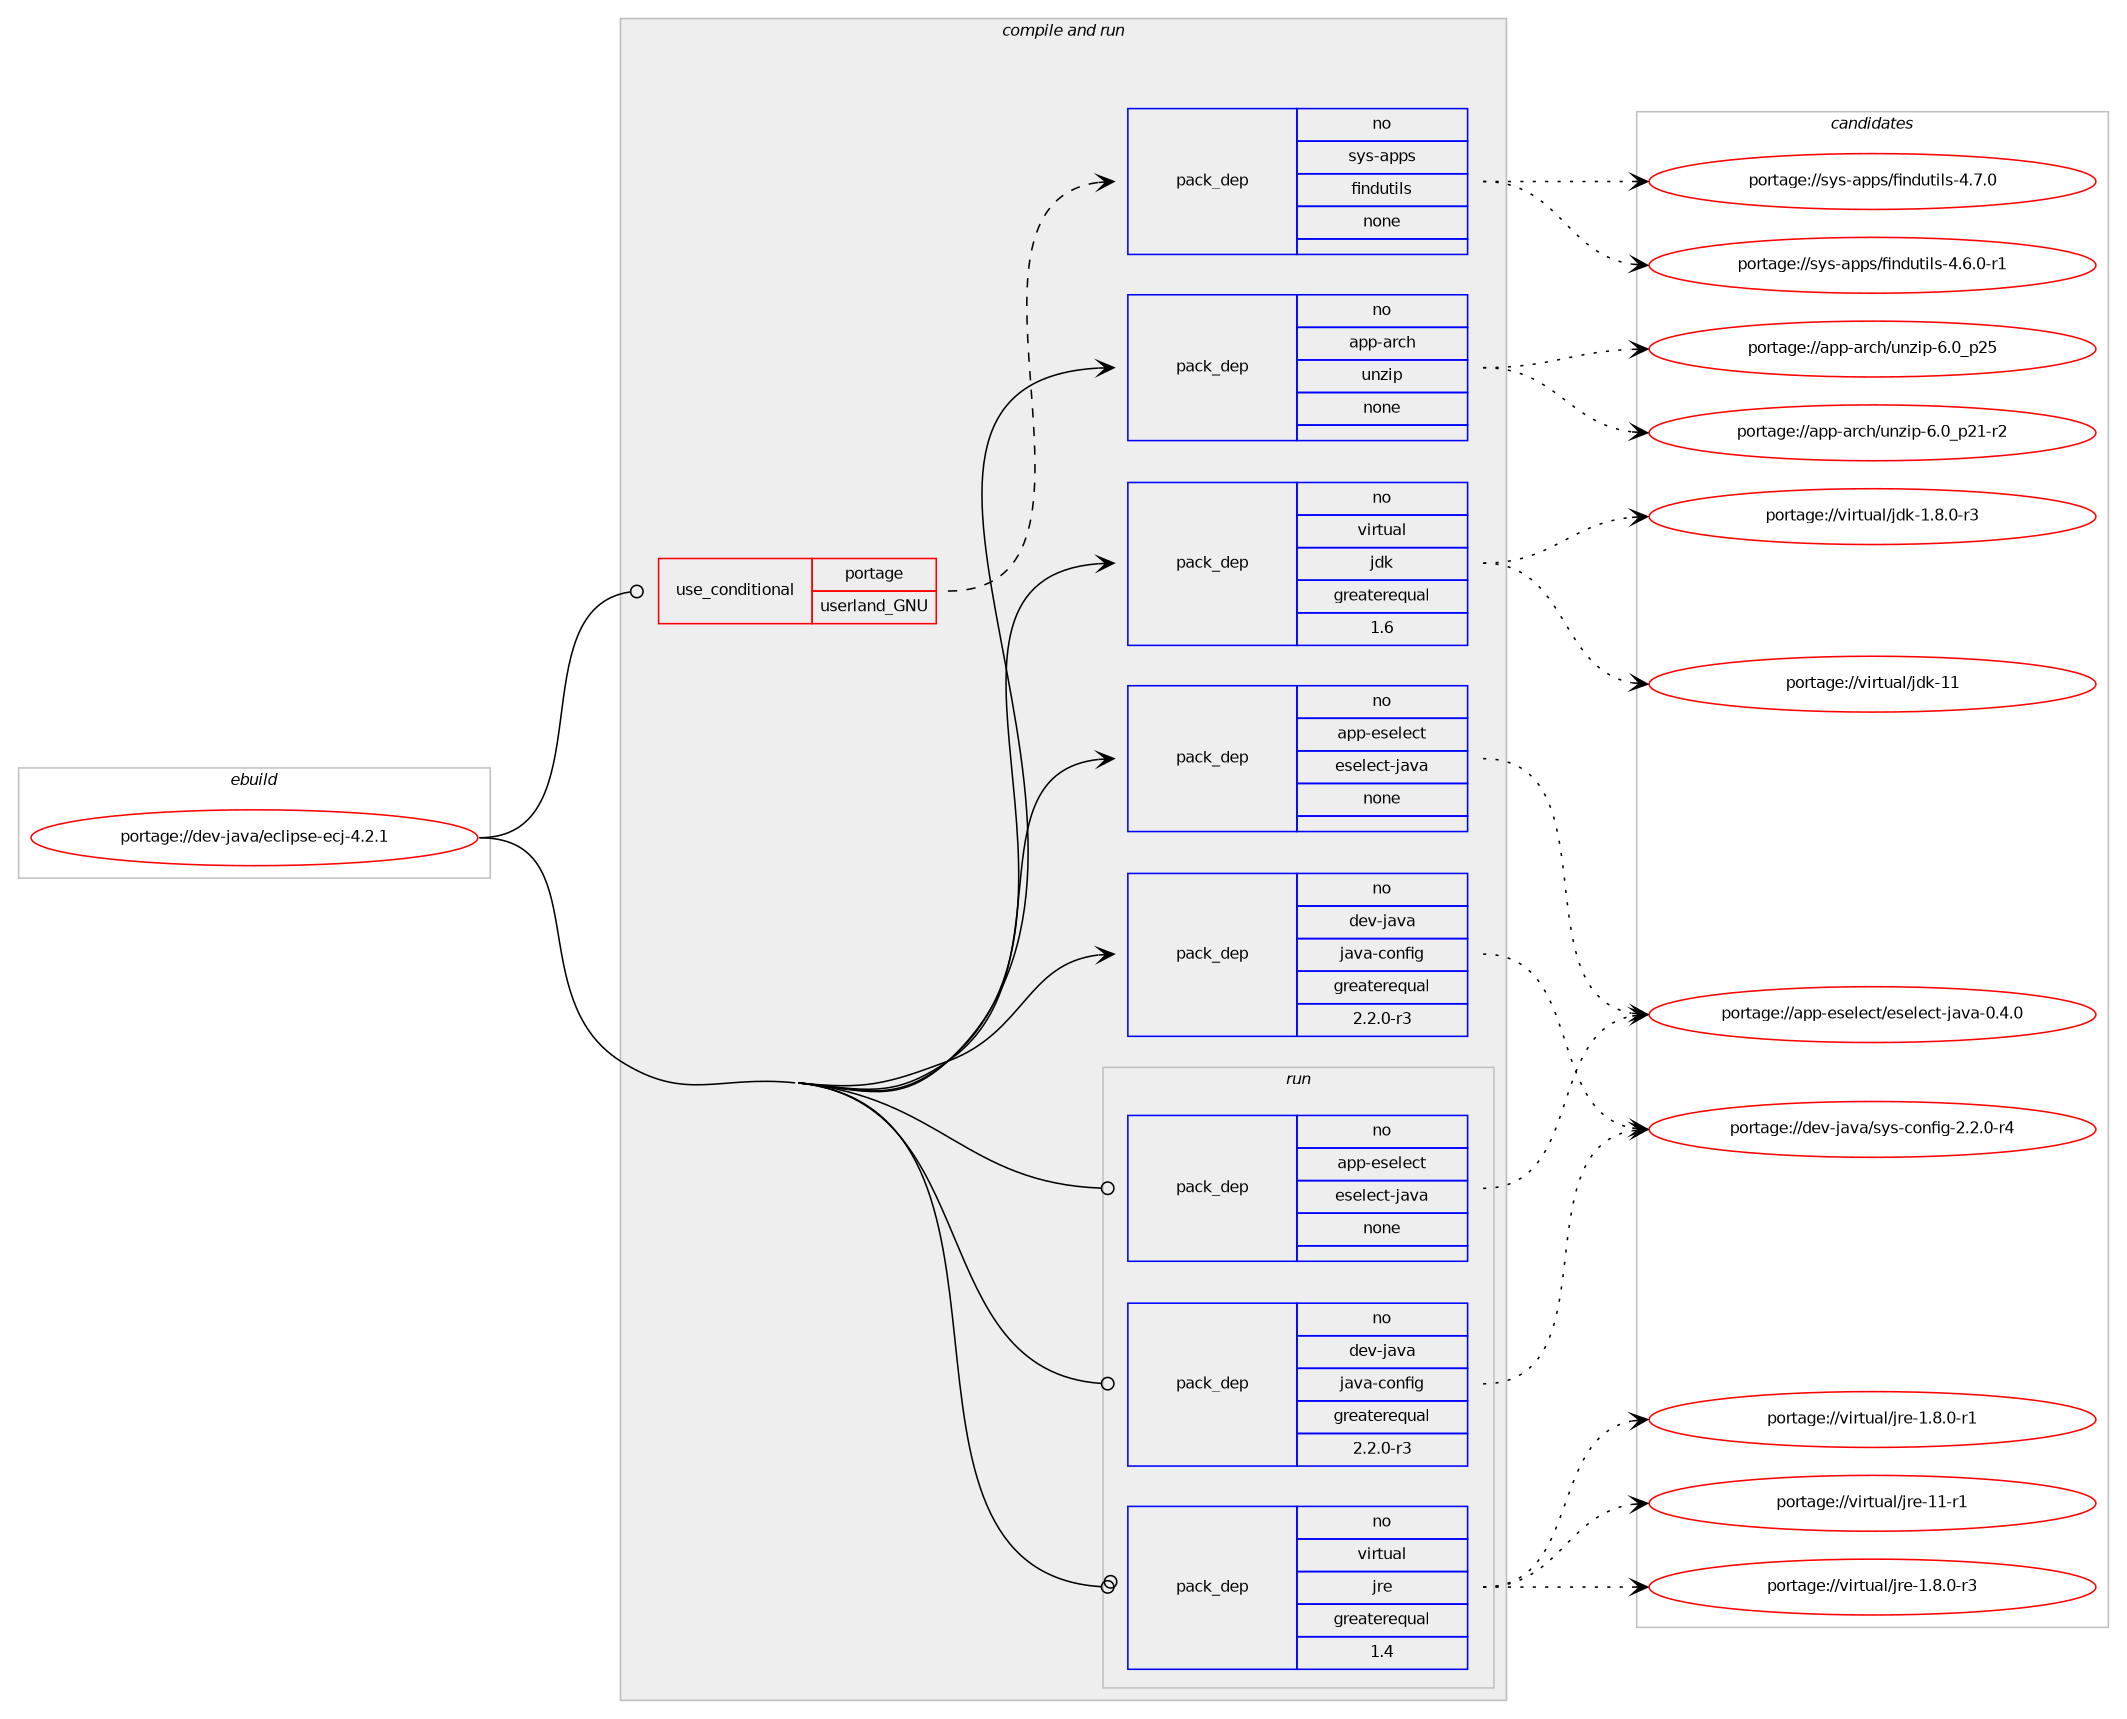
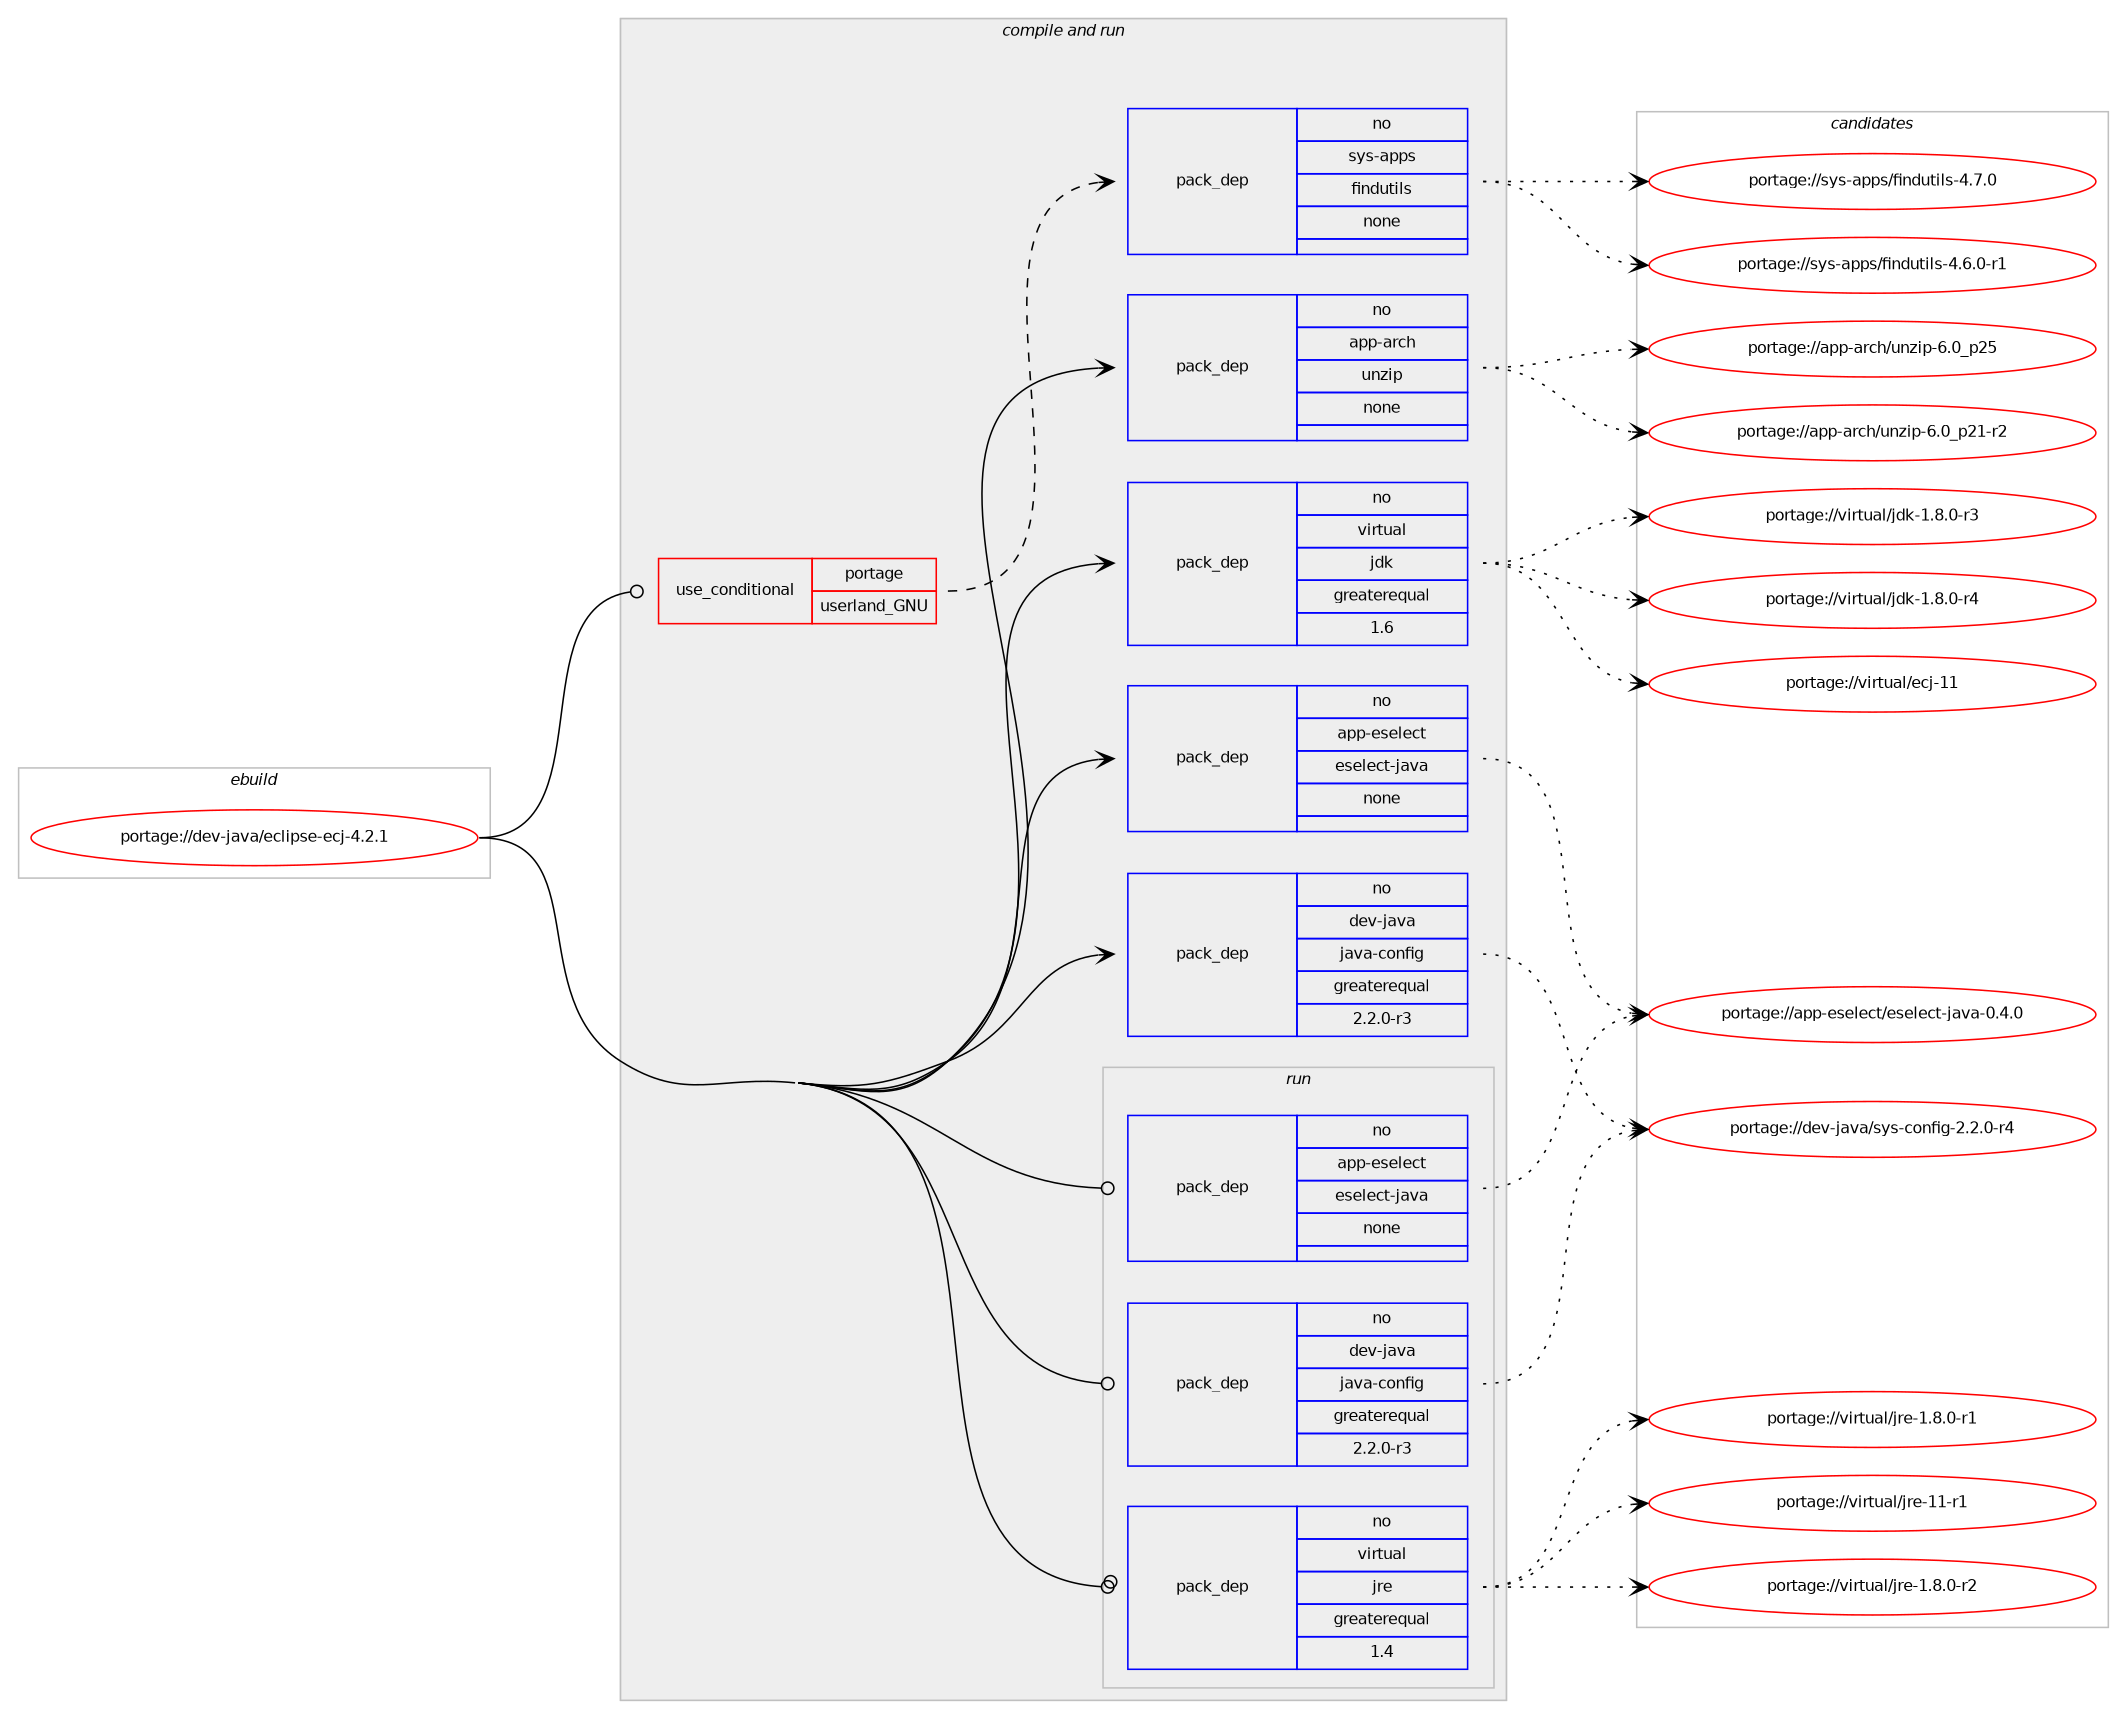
node "portage://virtual/jdk-1.8.0-r4": added
node "portage://virtual/jdk-11": label "portage://virtual/jdk-11" -> "portage://virtual/ecj-11"
node "portage://virtual/jre-1.8.0-r3": label "portage://virtual/jre-1.8.0-r3" -> "portage://virtual/jre-1.8.0-r2"
